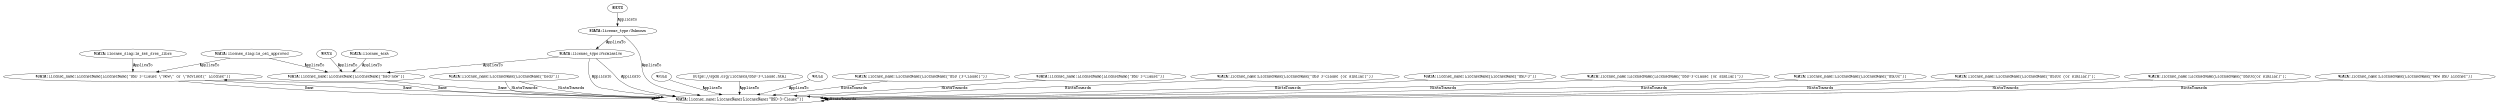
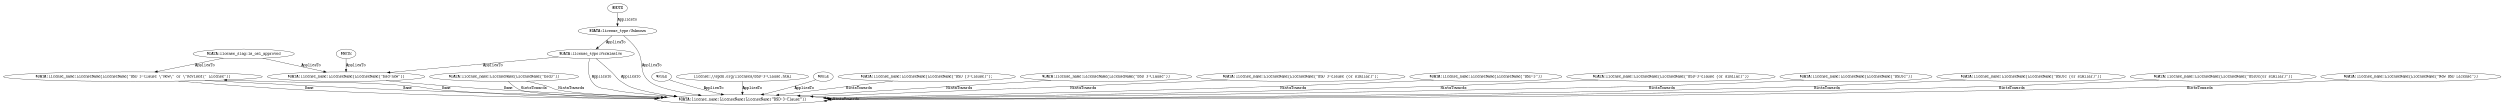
node "$DATA:license_flag:is_fsf_free_libre": removed
node "$DATA:license_text": removed
node "https://spdx.org/licenses/BSD-3-Clause.html": label "https://spdx.org/licenses/BSD-3-Clause.html" -> "license://spdx.org/licenses/BSD-3-Clause.html"
